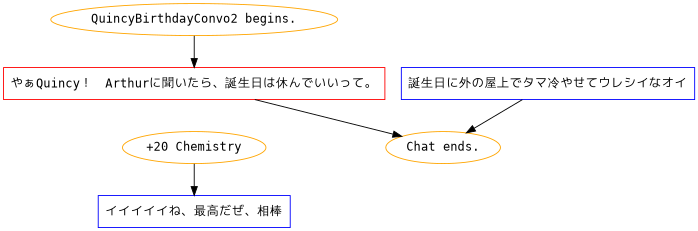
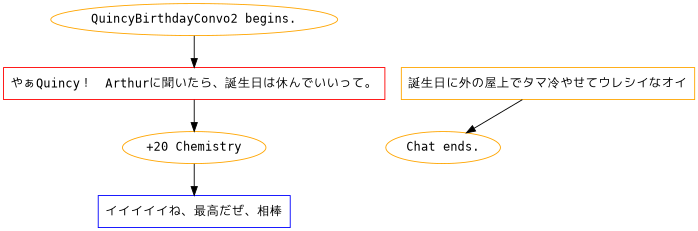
node "誕生日に外の屋上でタマ冷やせてウレシイなオイ": color blue -> orange
edge "やぁQuincy！　Arthurに聞いたら、誕生日は休んでいいって。" -> "Chat ends.": now "やぁQuincy！　Arthurに聞いたら、誕生日は休んでいいって。" -> "+20 Chemistry"
